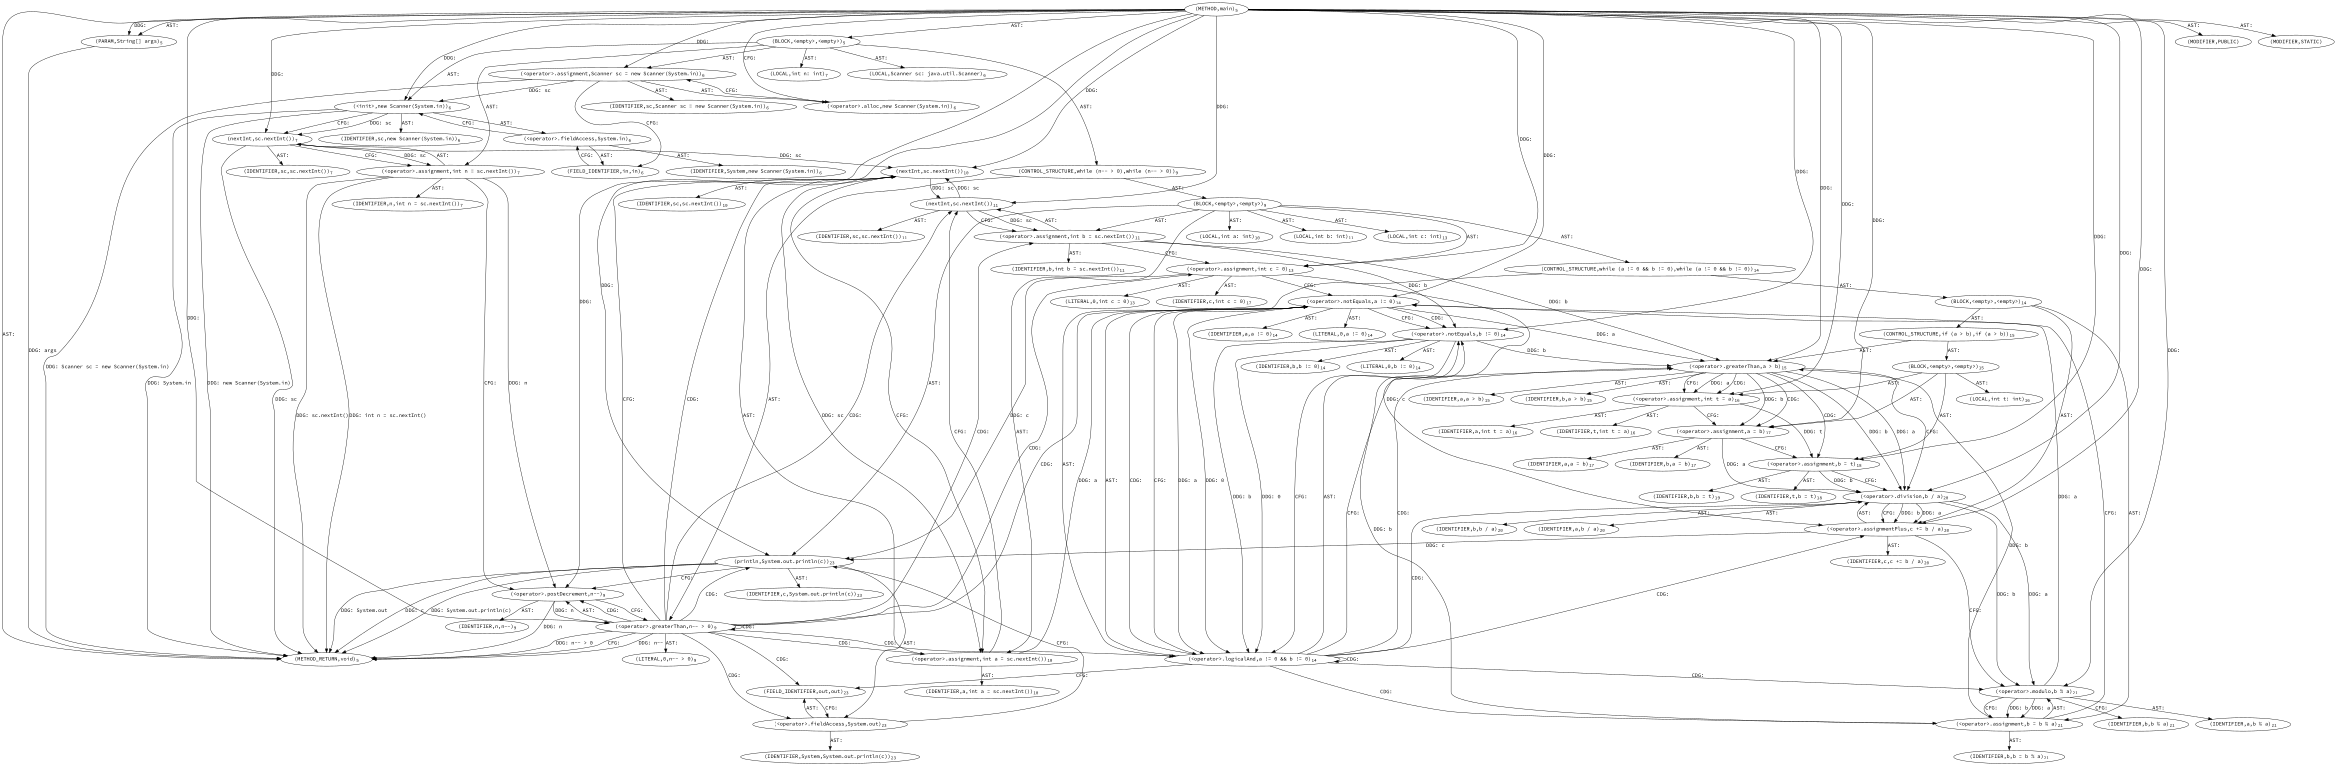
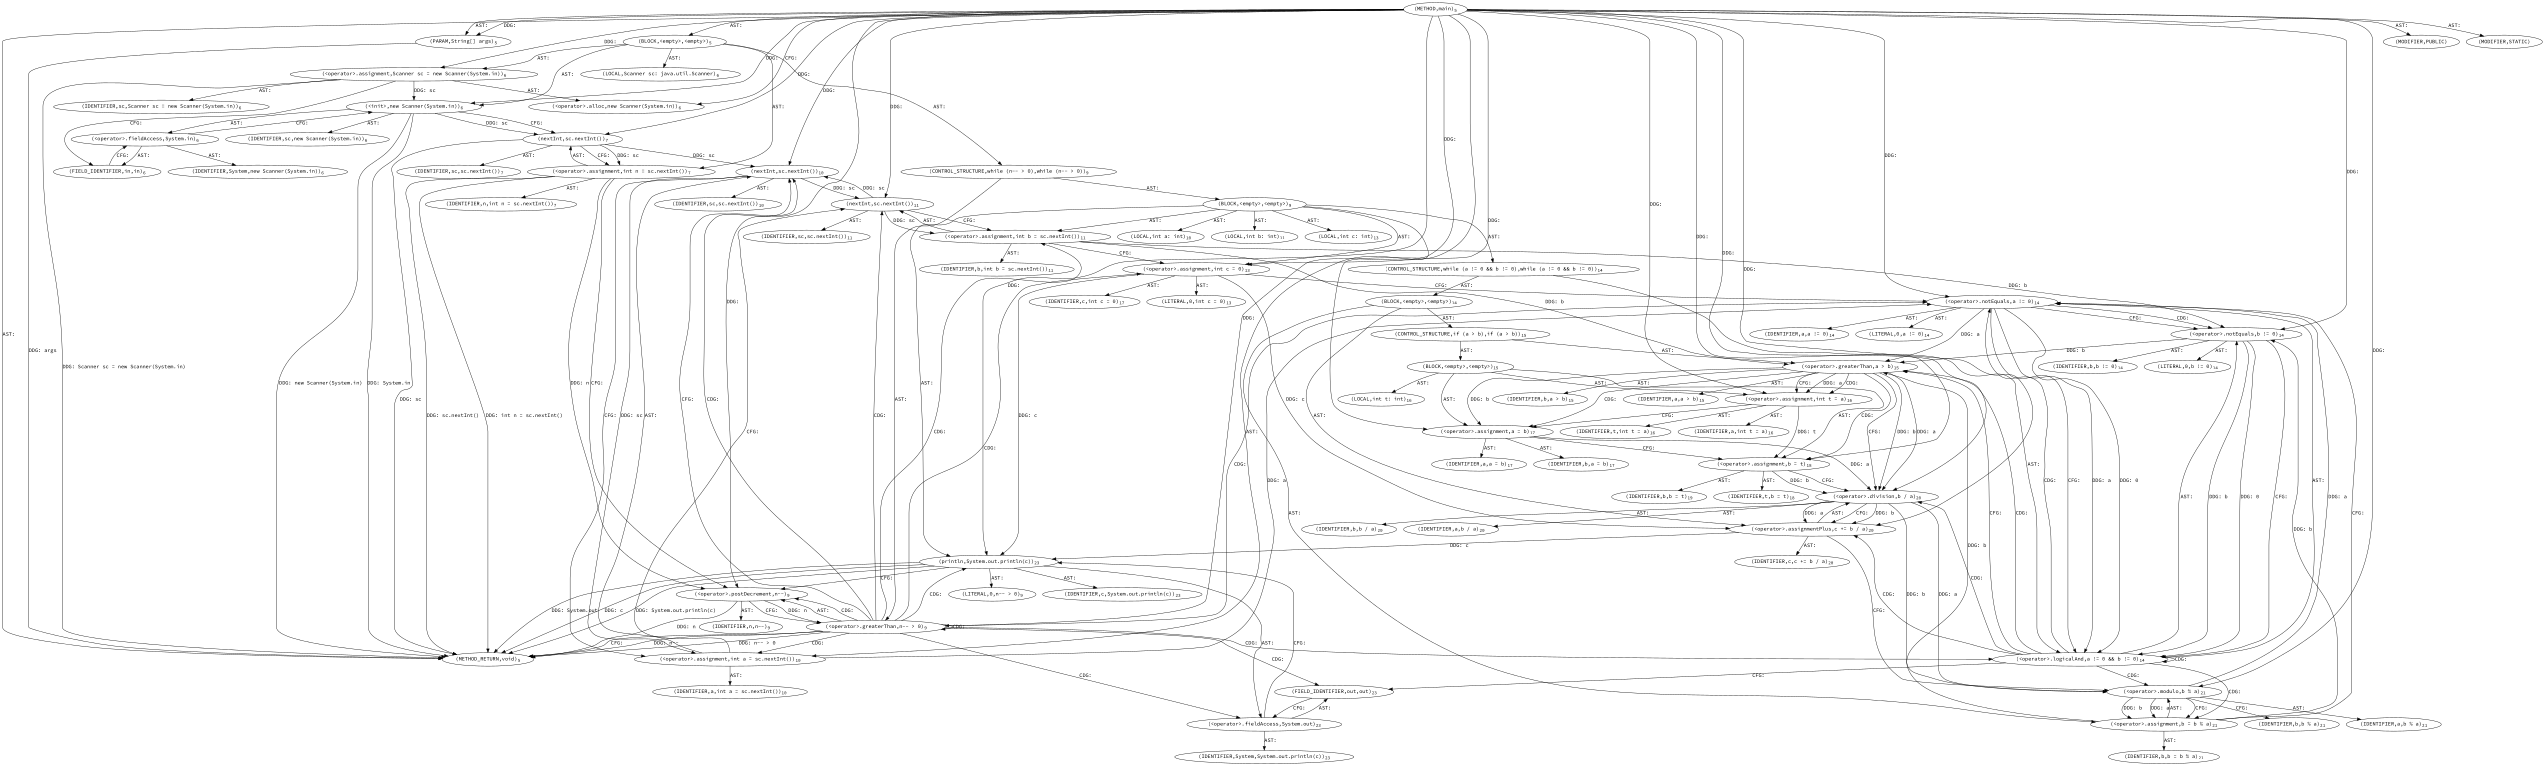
edge "(METHOD,main)" -> "(<operator>.greaterThan,a > b)": removed, label "DDG:"
node "(LOCAL,int n: int)": removed
edge "(<operator>.alloc,new Scanner(System.in))" -> "(<operator>.assignment,Scanner sc = new Scanner(System.in))": removed, label "CFG:"
edge "(<operator>.greaterThan,n-- > 0)" -> "(LITERAL,0,n-- > 0)": now "(println,System.out.println(c))" -> "(LITERAL,0,n-- > 0)"
